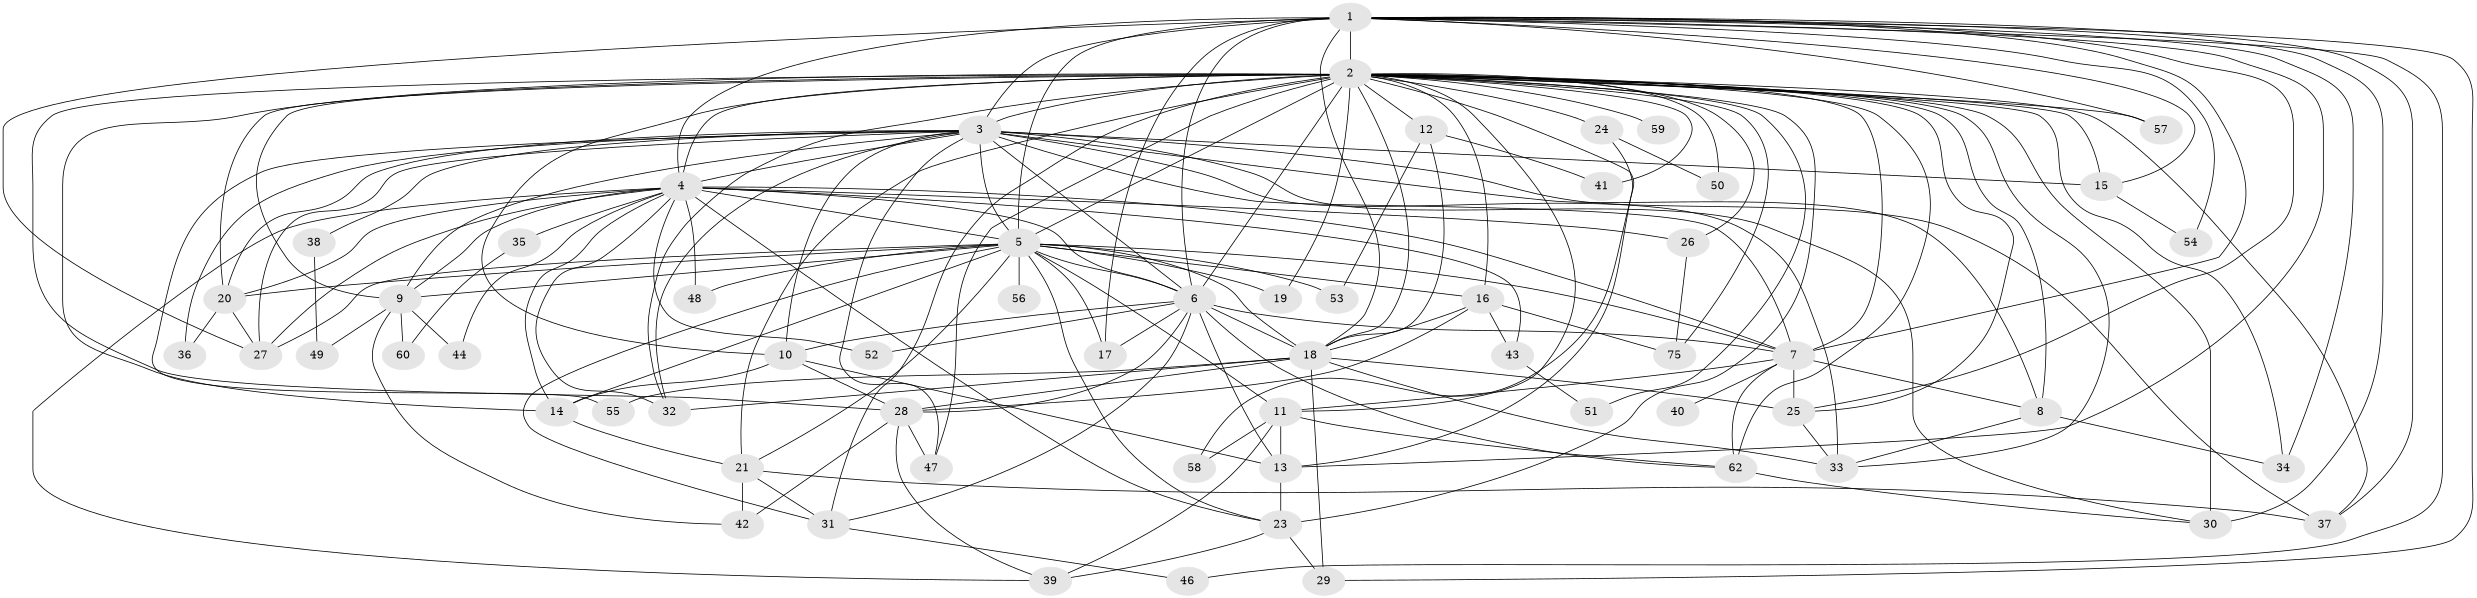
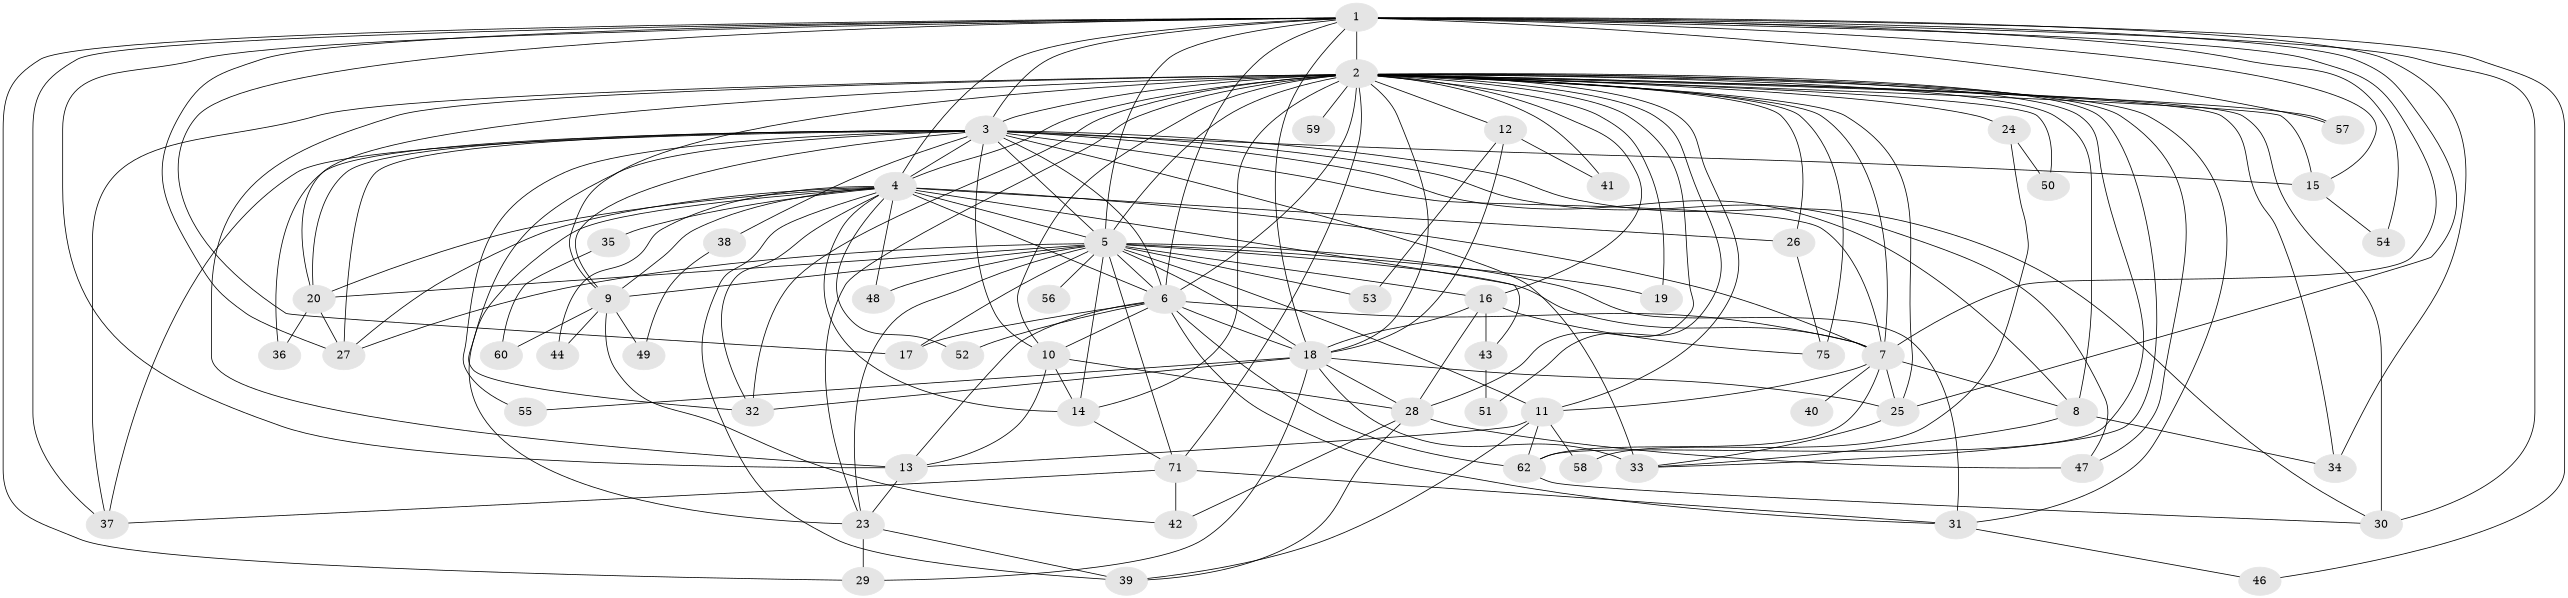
edge "6" -- "28": removed
node "21": label "21" -> "71"
